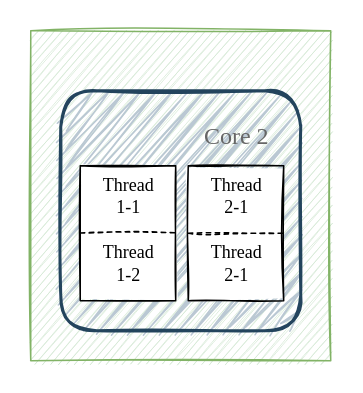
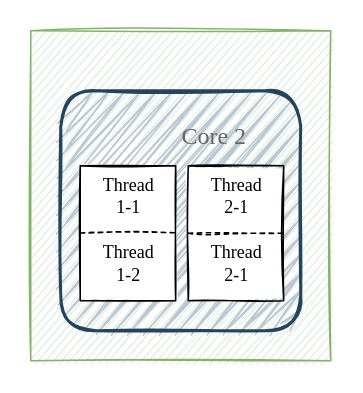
node "Core 2": moved (236, 136) -> (213, 136)
